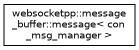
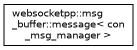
node "websocketpp::message _buffer::message< con _msg_manager >": label "websocketpp::message _buffer::message< con _msg_manager >" -> "websocketpp::msg _buffer::message< con _msg_manager >"
